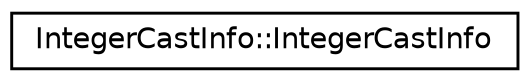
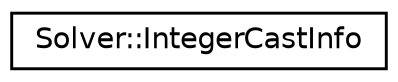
node "IntegerCastInfo::IntegerCastInfo": label "IntegerCastInfo::IntegerCastInfo" -> "Solver::IntegerCastInfo"
